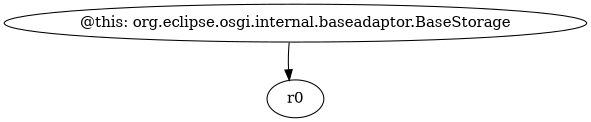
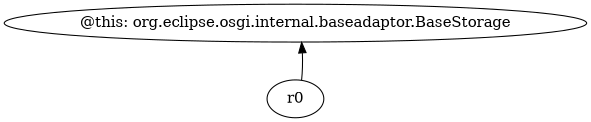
edge "@this: org.eclipse.osgi.internal.baseadaptor.BaseStorage" -> "r0": reversed
